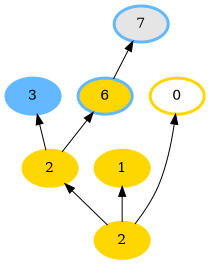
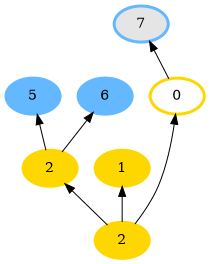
edge "6" -> "7": now "0" -> "7"
node "3": label "3" -> "5"
node "6": fillcolor gold -> steelblue1
